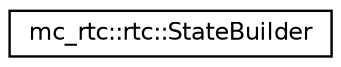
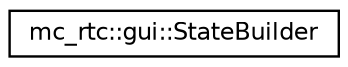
node "mc_rtc::rtc::StateBuilder": label "mc_rtc::rtc::StateBuilder" -> "mc_rtc::gui::StateBuilder"
